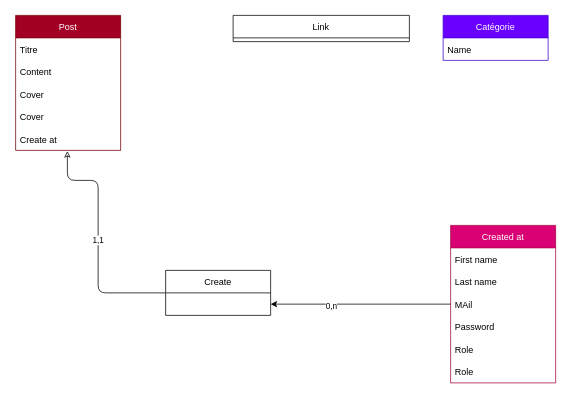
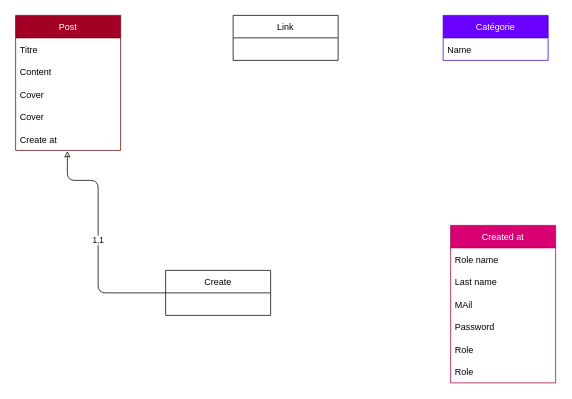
node "Link": size 176x26 -> 105x45
node "First name": label "First name" -> "Role name"
edge "MAil" -> "Create": removed, label "0,n"
